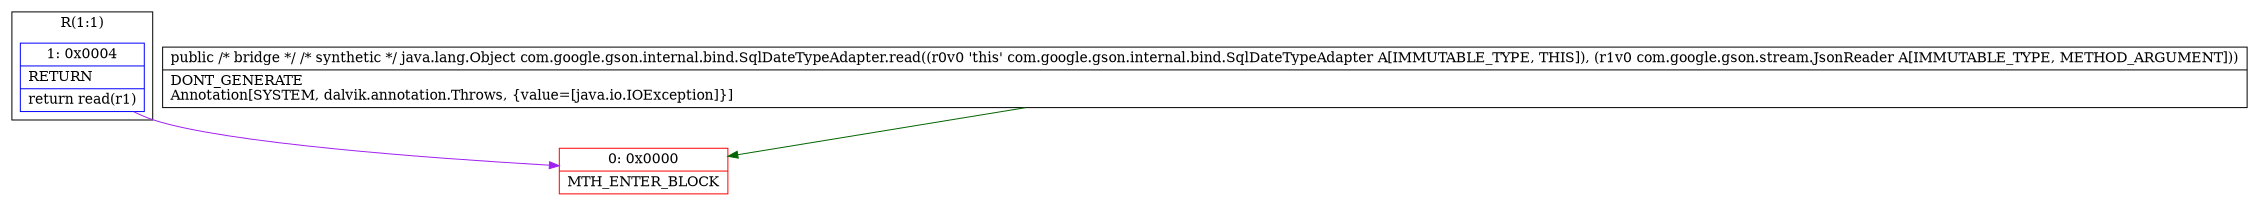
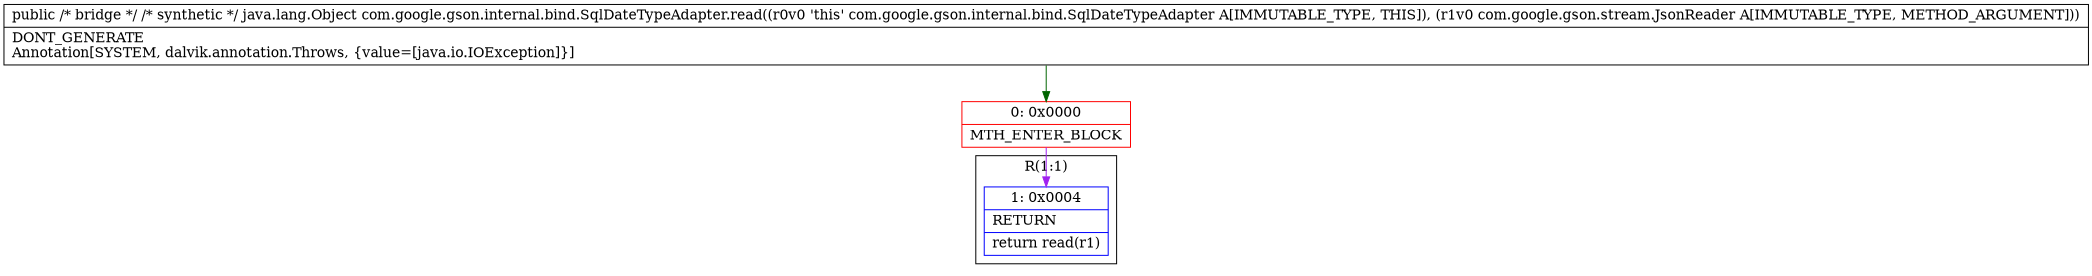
edge "1: 0x0004" -> "0: 0x0000": reversed
